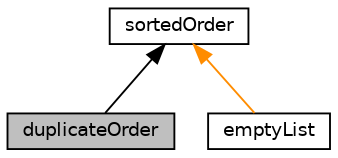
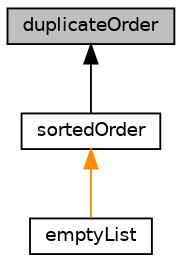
edge "duplicateOrder" -> "sortedOrder": reversed
